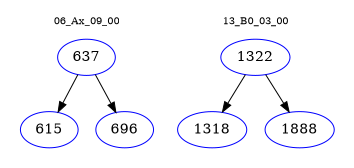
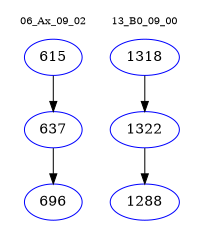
cluster "06_Ax_09_00": label "06_Ax_09_00" -> "06_Ax_09_02"
cluster "13_B0_03_00": label "13_B0_03_00" -> "13_B0_09_00"
edge "637" -> "615": reversed
edge "1322" -> "1318": reversed
node "1888": label "1888" -> "1288"
